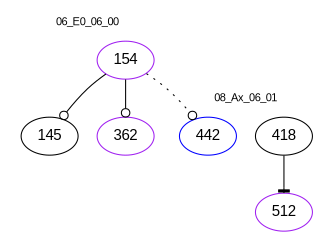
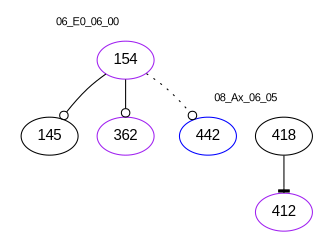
cluster "08_Ax_06_01": label "08_Ax_06_01" -> "08_Ax_06_05"
node "512": label "512" -> "412"
